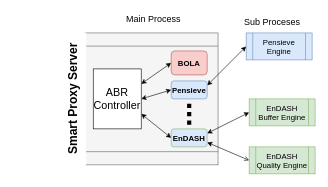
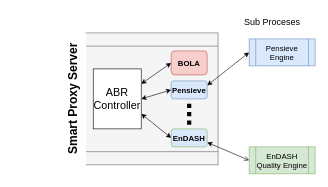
node "Main Process": removed
node "Pensieve Engine": moved (279, 46) -> (282, 52)
node "EnDASH Buffer Engine": removed
edge "EnDASH Buffer Engine" -- "EnDASH": removed
